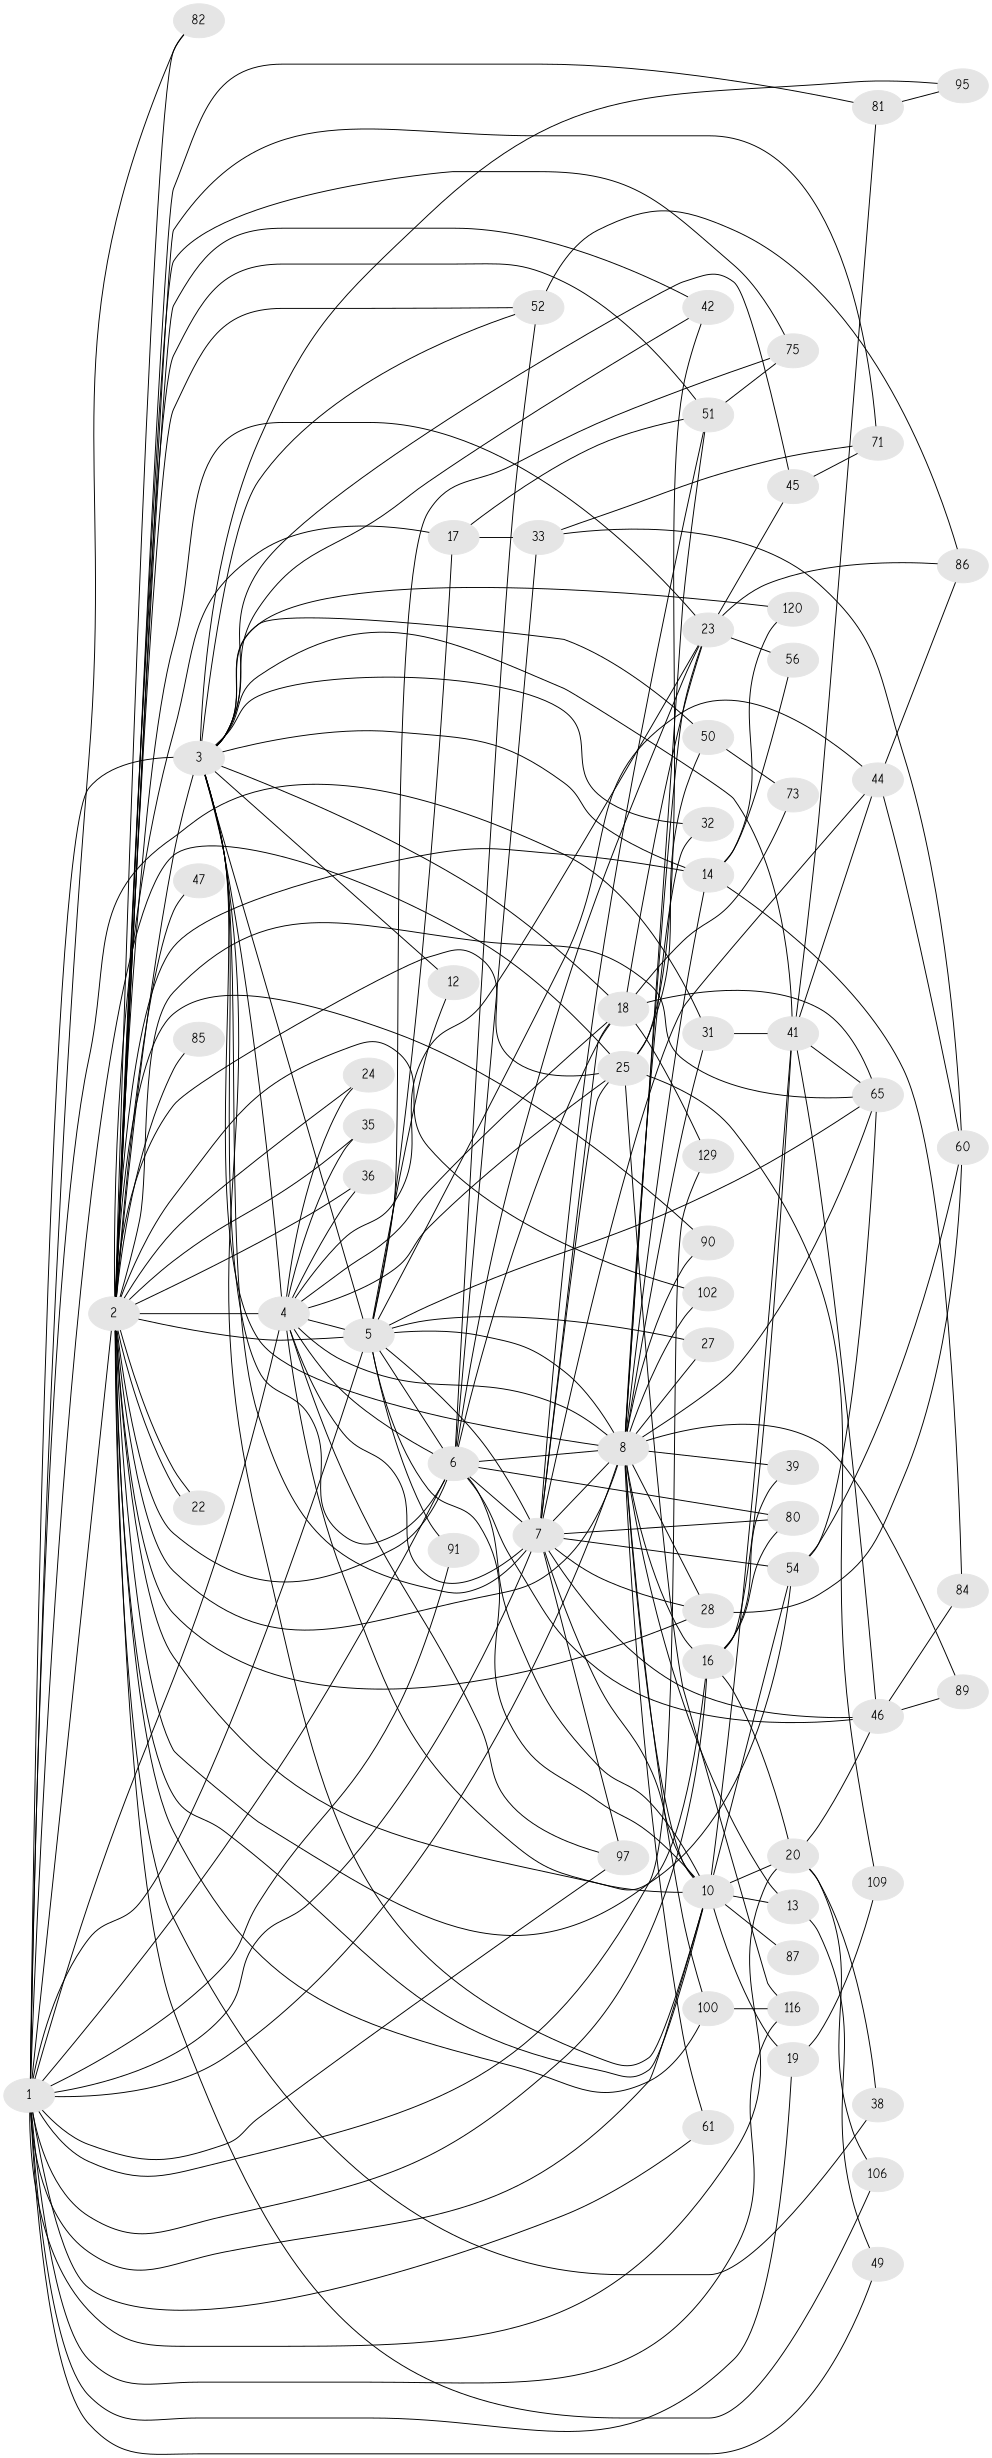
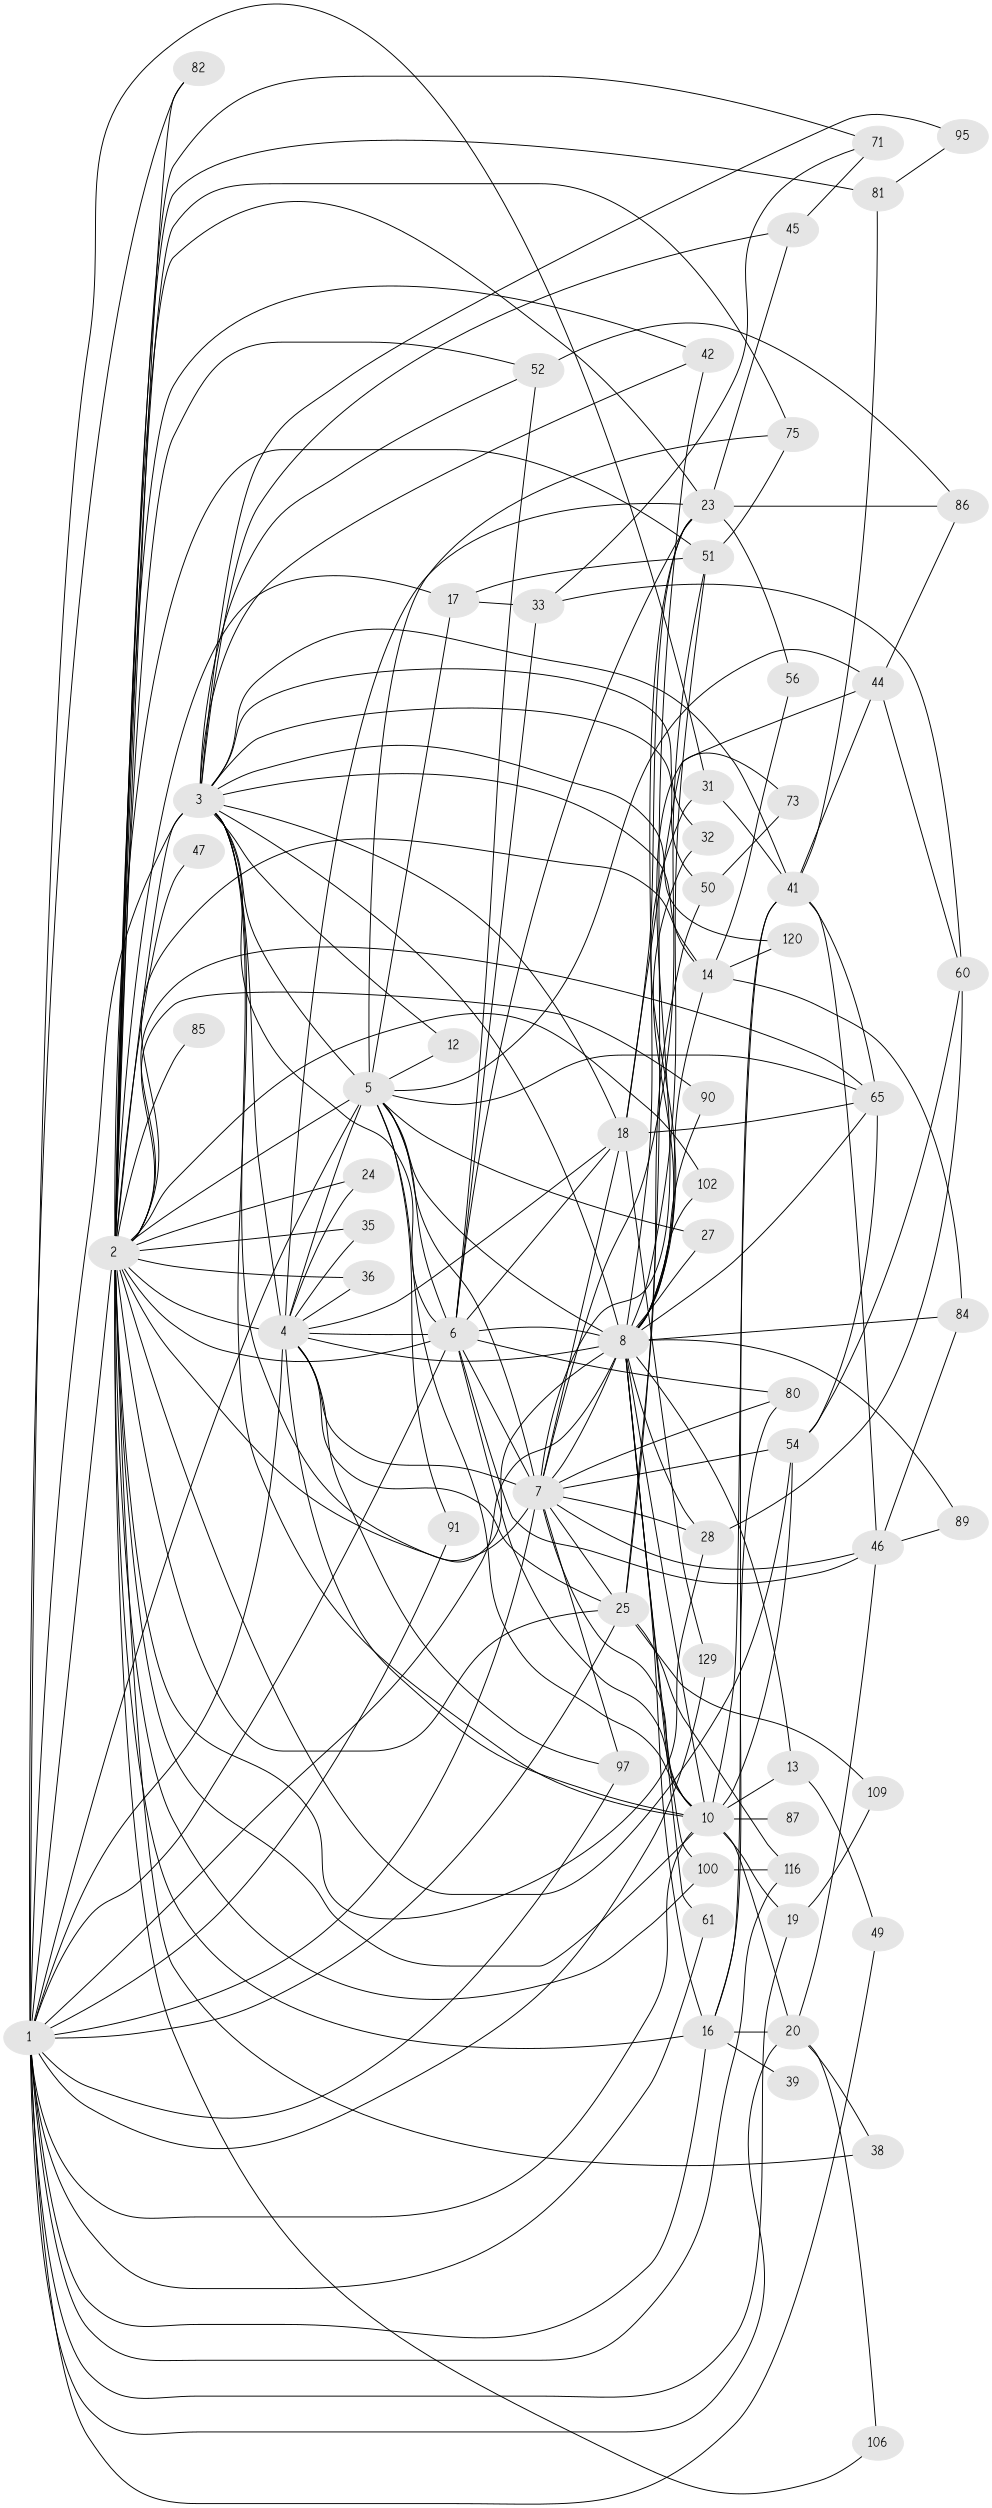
edge "8" -- "39": now "8" -- "84"
node "22": removed
